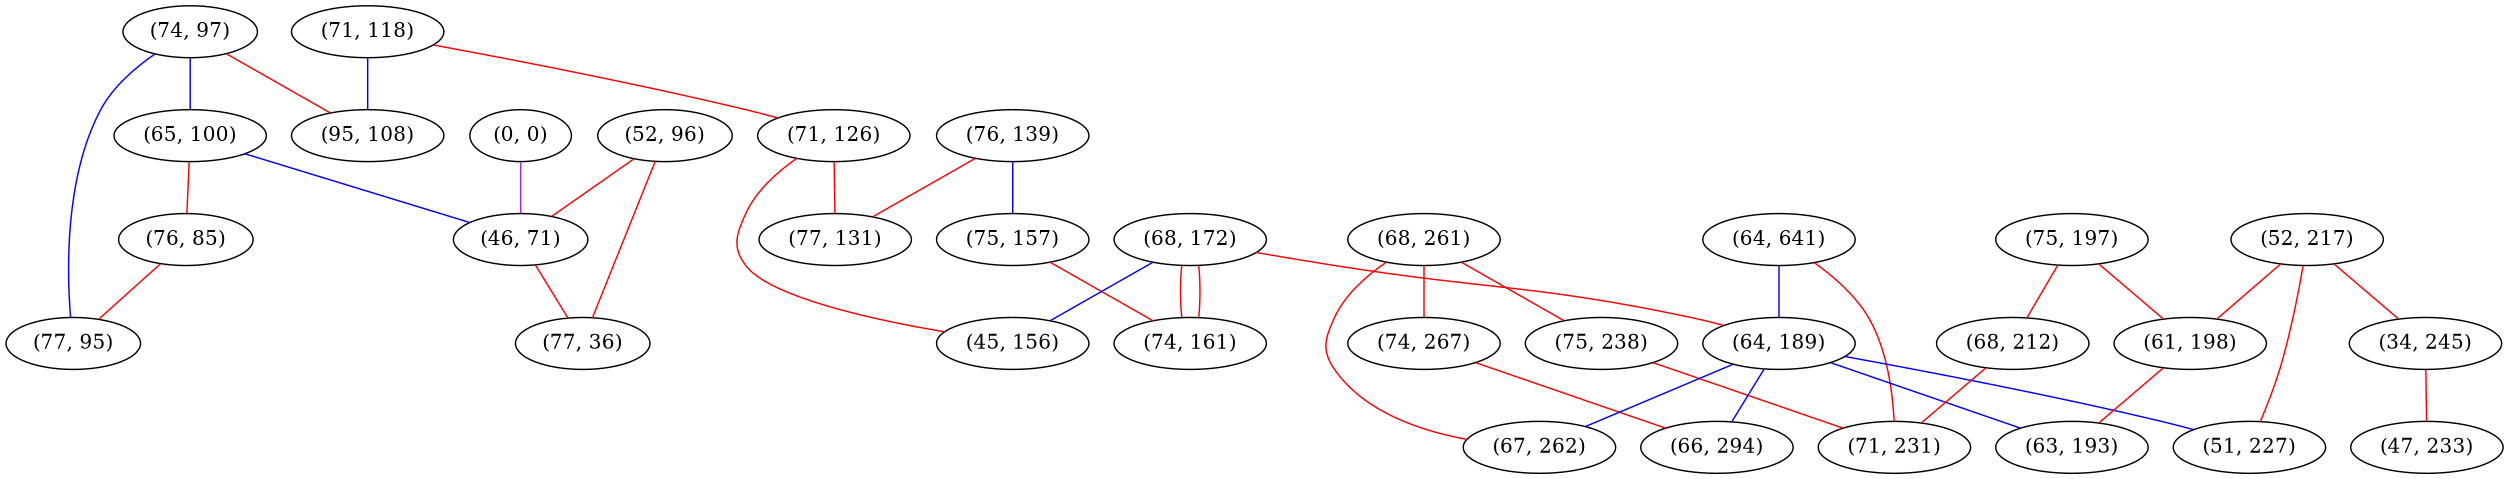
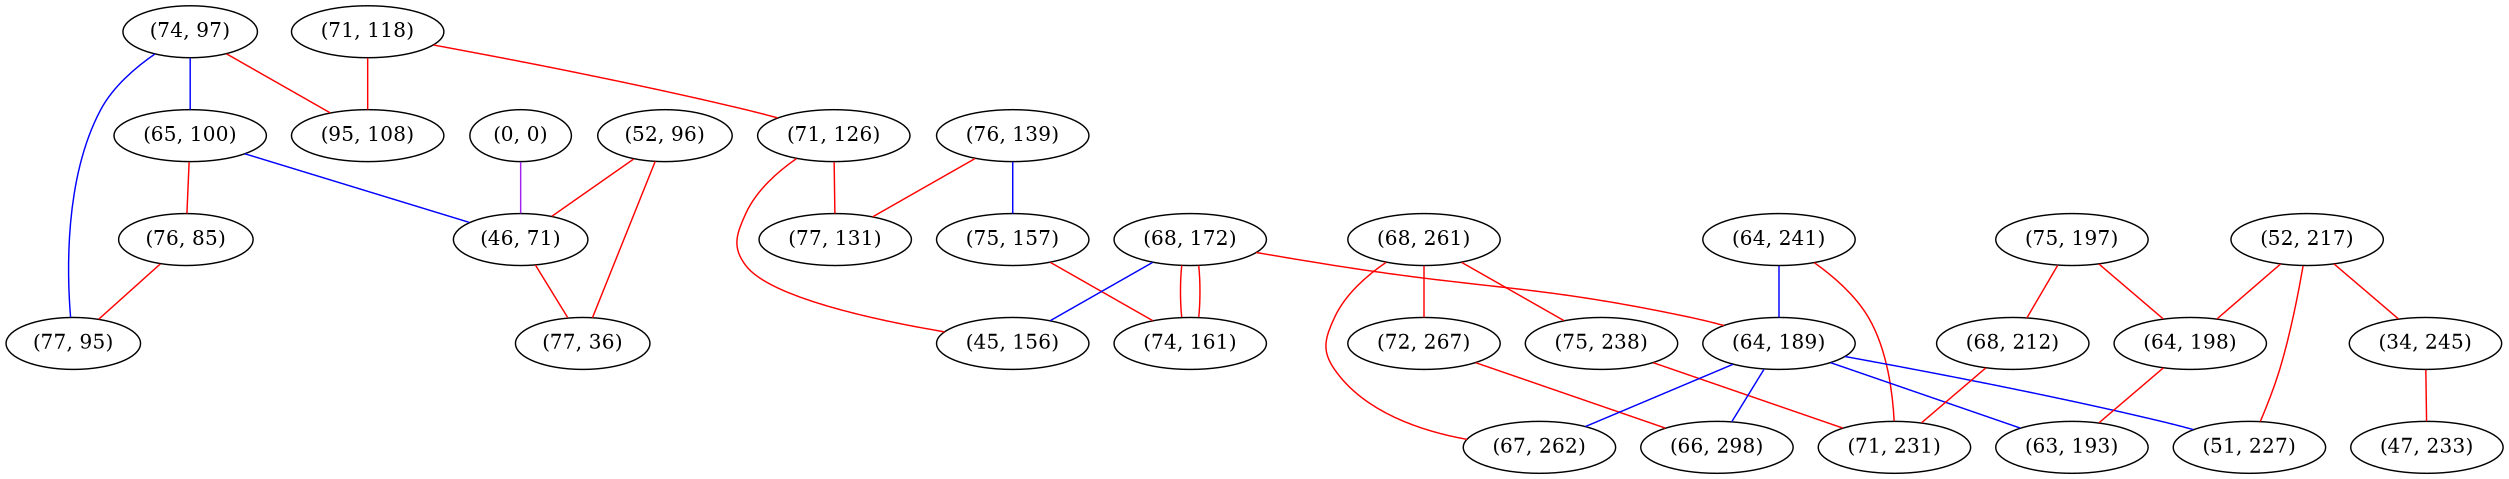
edge "(71, 118)" -- "(95, 108)": color blue -> red
node "(64, 641)": label "(64, 641)" -> "(64, 241)"
node "(74, 267)": label "(74, 267)" -> "(72, 267)"
node "(61, 198)": label "(61, 198)" -> "(64, 198)"
node "(66, 294)": label "(66, 294)" -> "(66, 298)"
